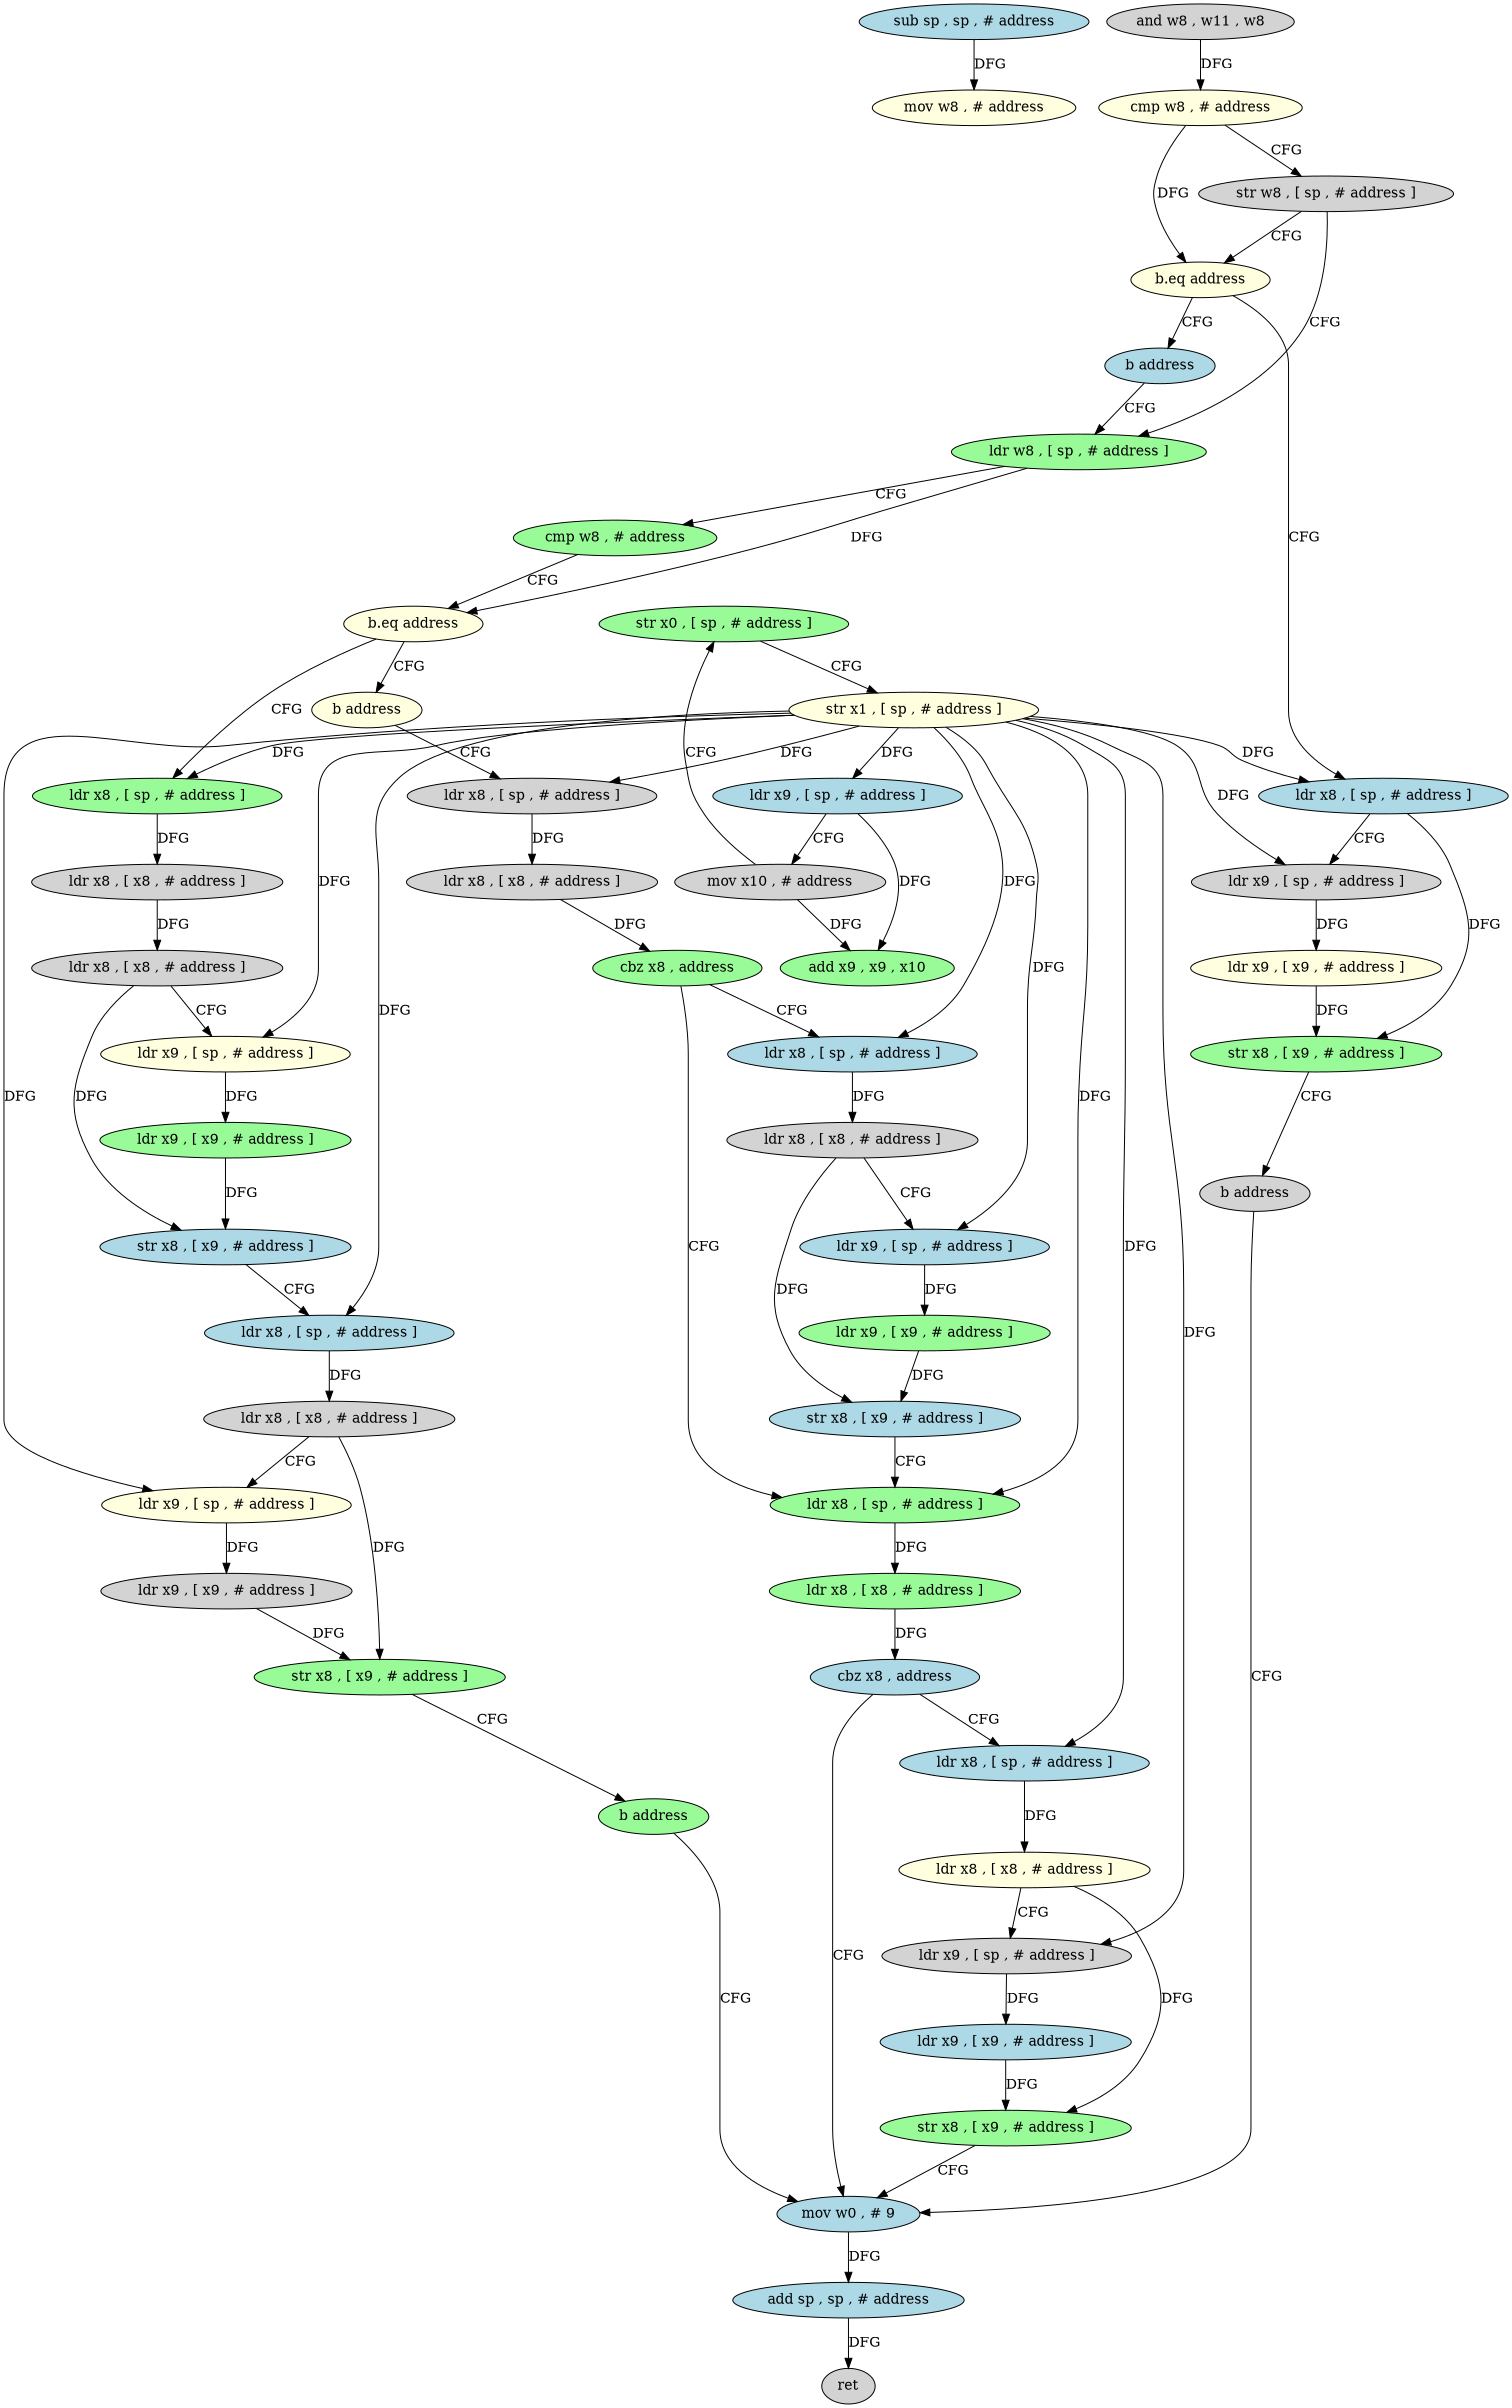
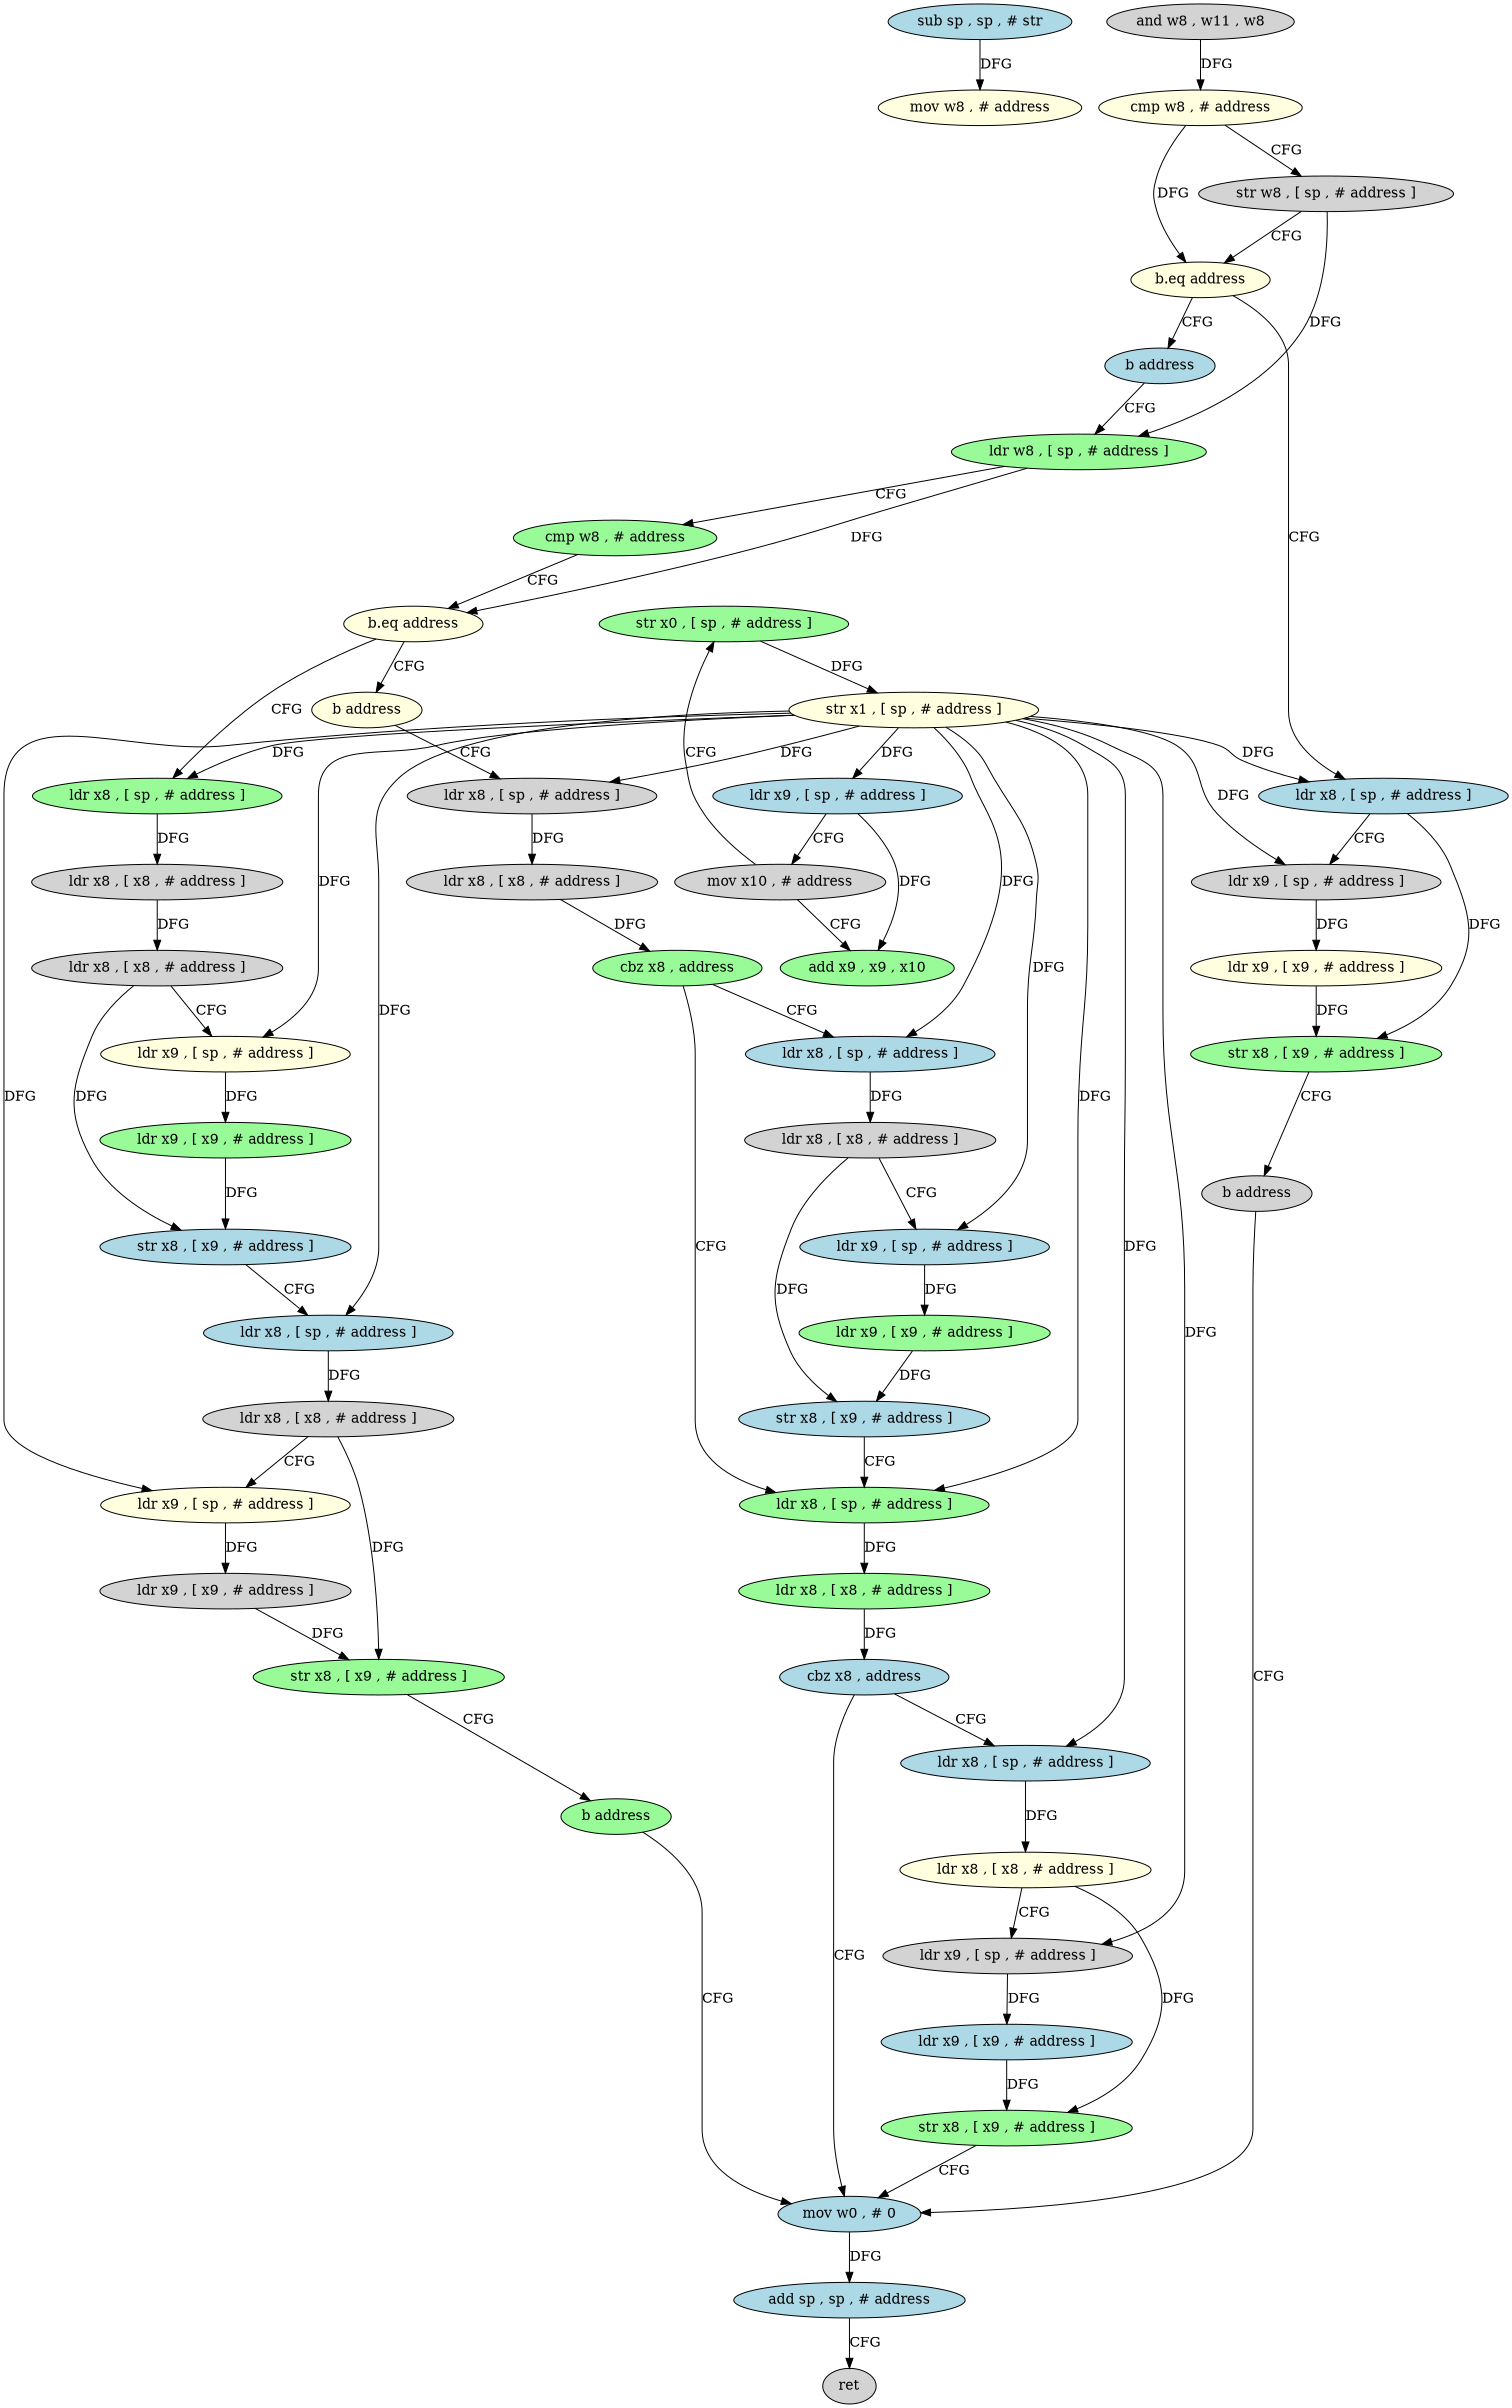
node "sub sp , sp , # address": label "sub sp , sp , # address" -> "sub sp , sp , # str"
edge "str w8 , [ sp , # address ]" -> "ldr w8 , [ sp , # address ]": label "CFG" -> "DFG"
edge "str x0 , [ sp , # address ]" -> "str x1 , [ sp , # address ]": label "CFG" -> "DFG"
edge "mov x10 , # address" -> "add x9 , x9 , x10": label "DFG" -> "CFG"
node "mov w0 , # 9": label "mov w0 , # 9" -> "mov w0 , # 0"
edge "add sp , sp , # address" -> "ret": label "DFG" -> "CFG"
